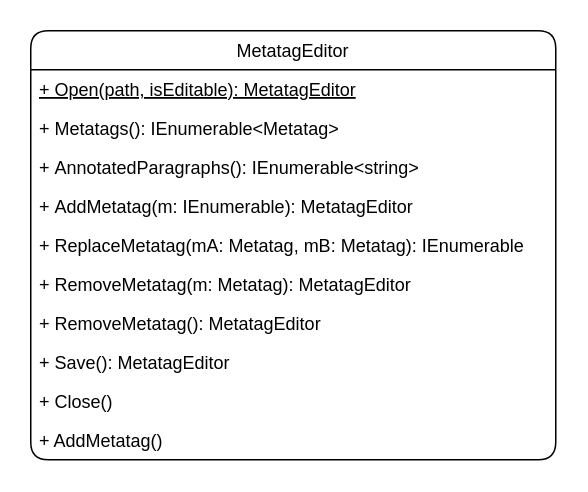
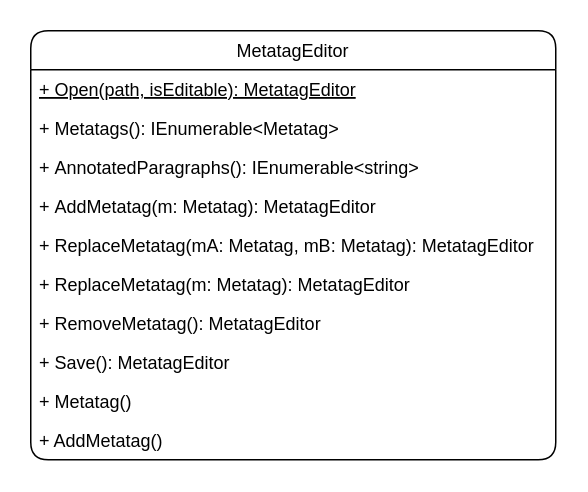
node "+ AddMetatag(m: IEnumerable): MetatagEditor": label "+ AddMetatag(m: IEnumerable): MetatagEditor" -> "+ AddMetatag(m: Metatag): MetatagEditor"
node "+ ReplaceMetatag(mA: Metatag, mB: Metatag): IEnumerable": label "+ ReplaceMetatag(mA: Metatag, mB: Metatag): IEnumerable" -> "+ ReplaceMetatag(mA: Metatag, mB: Metatag): MetatagEditor"
node "+ RemoveMetatag(m: Metatag): MetatagEditor": label "+ RemoveMetatag(m: Metatag): MetatagEditor" -> "+ ReplaceMetatag(m: Metatag): MetatagEditor"
node "+ Close()": label "+ Close()" -> "+ Metatag()"
